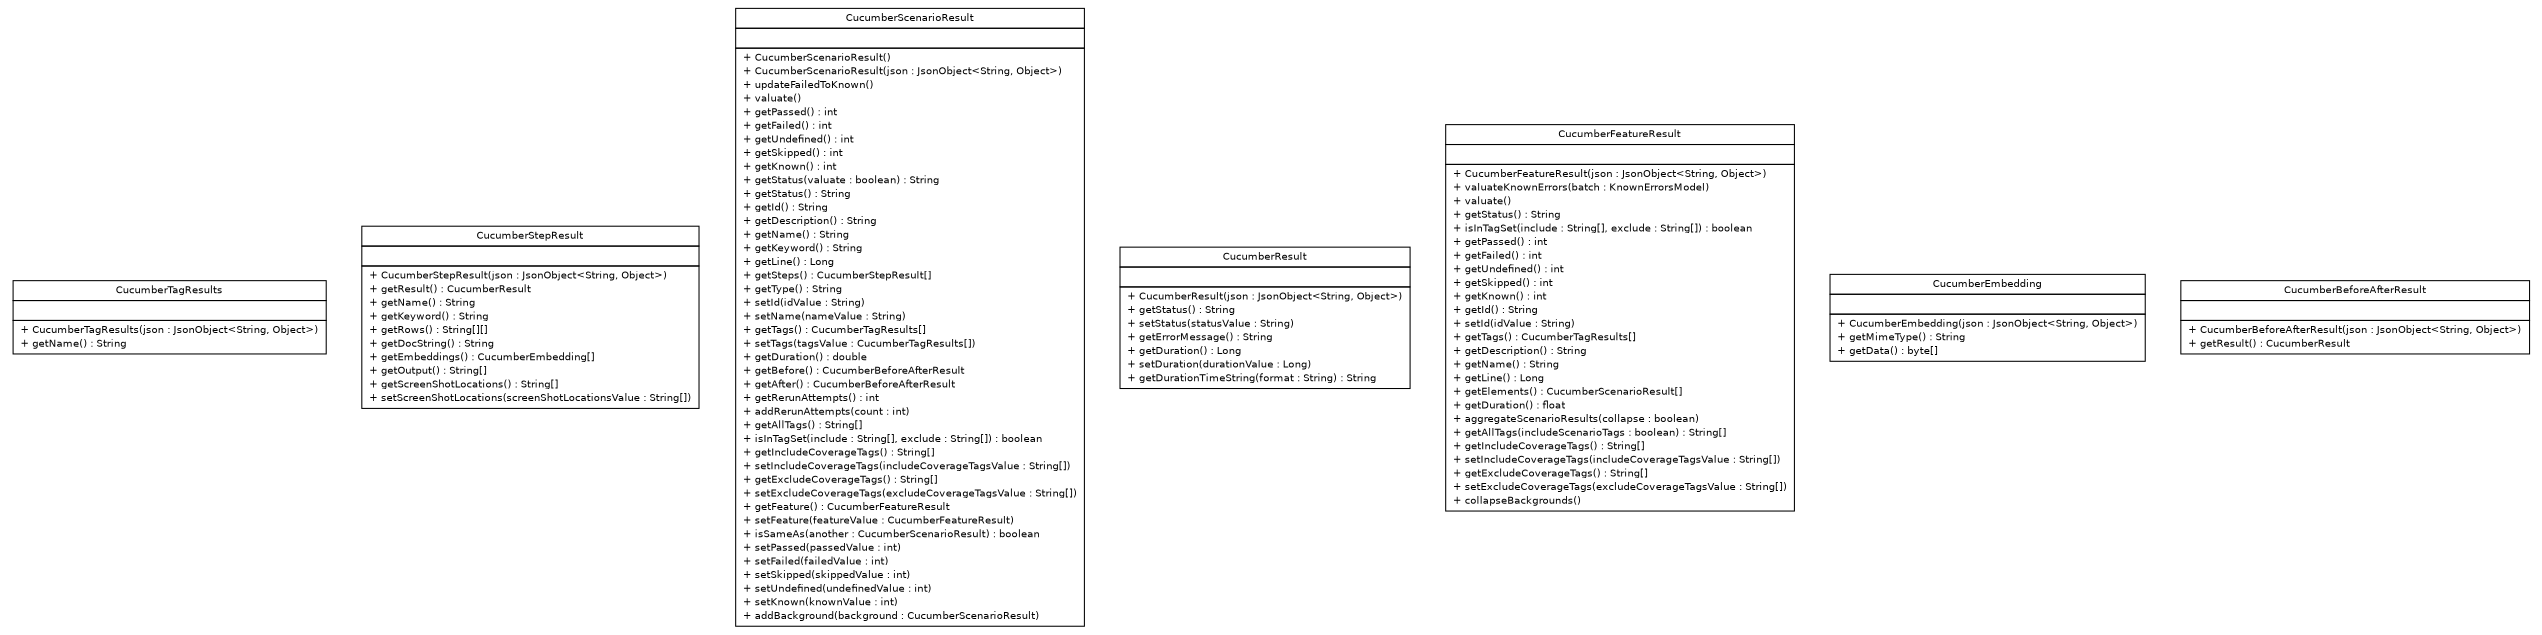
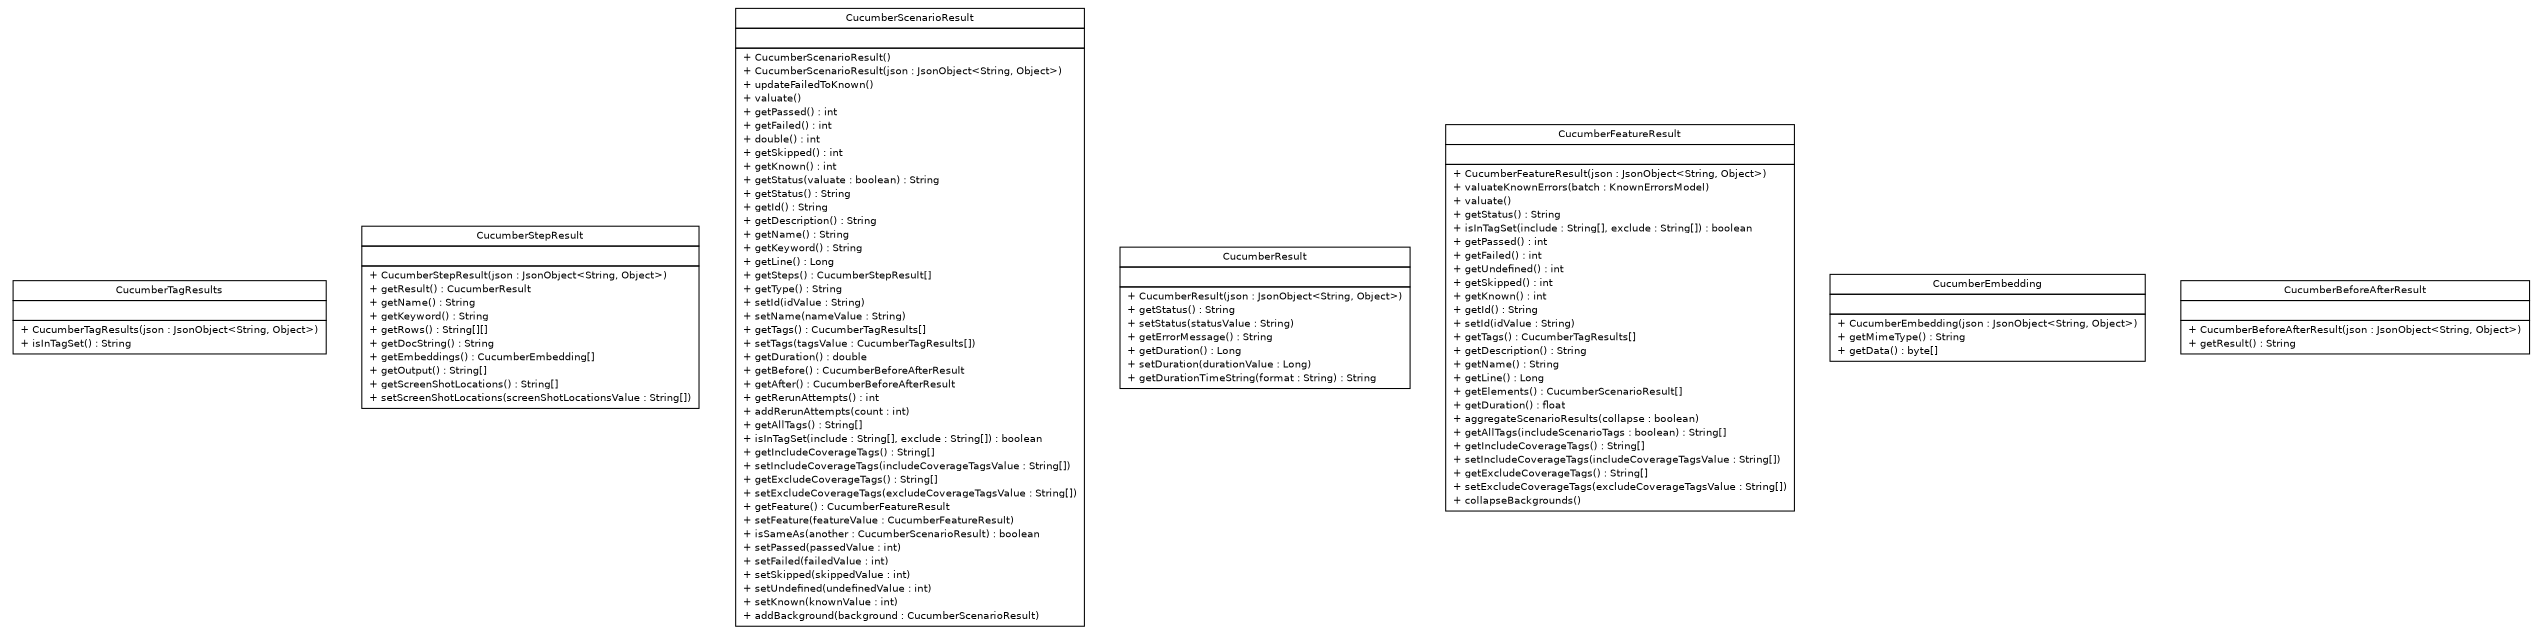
node "CucumberScenarioResult": text "+ getUndefined() : int" -> "+ double() : int"
node "CucumberTagResults": text "+ getName() : String" -> "+ isInTagSet() : String"
node "CucumberBeforeAfterResult": text "+ getResult() : CucumberResult" -> "+ getResult() : String"
